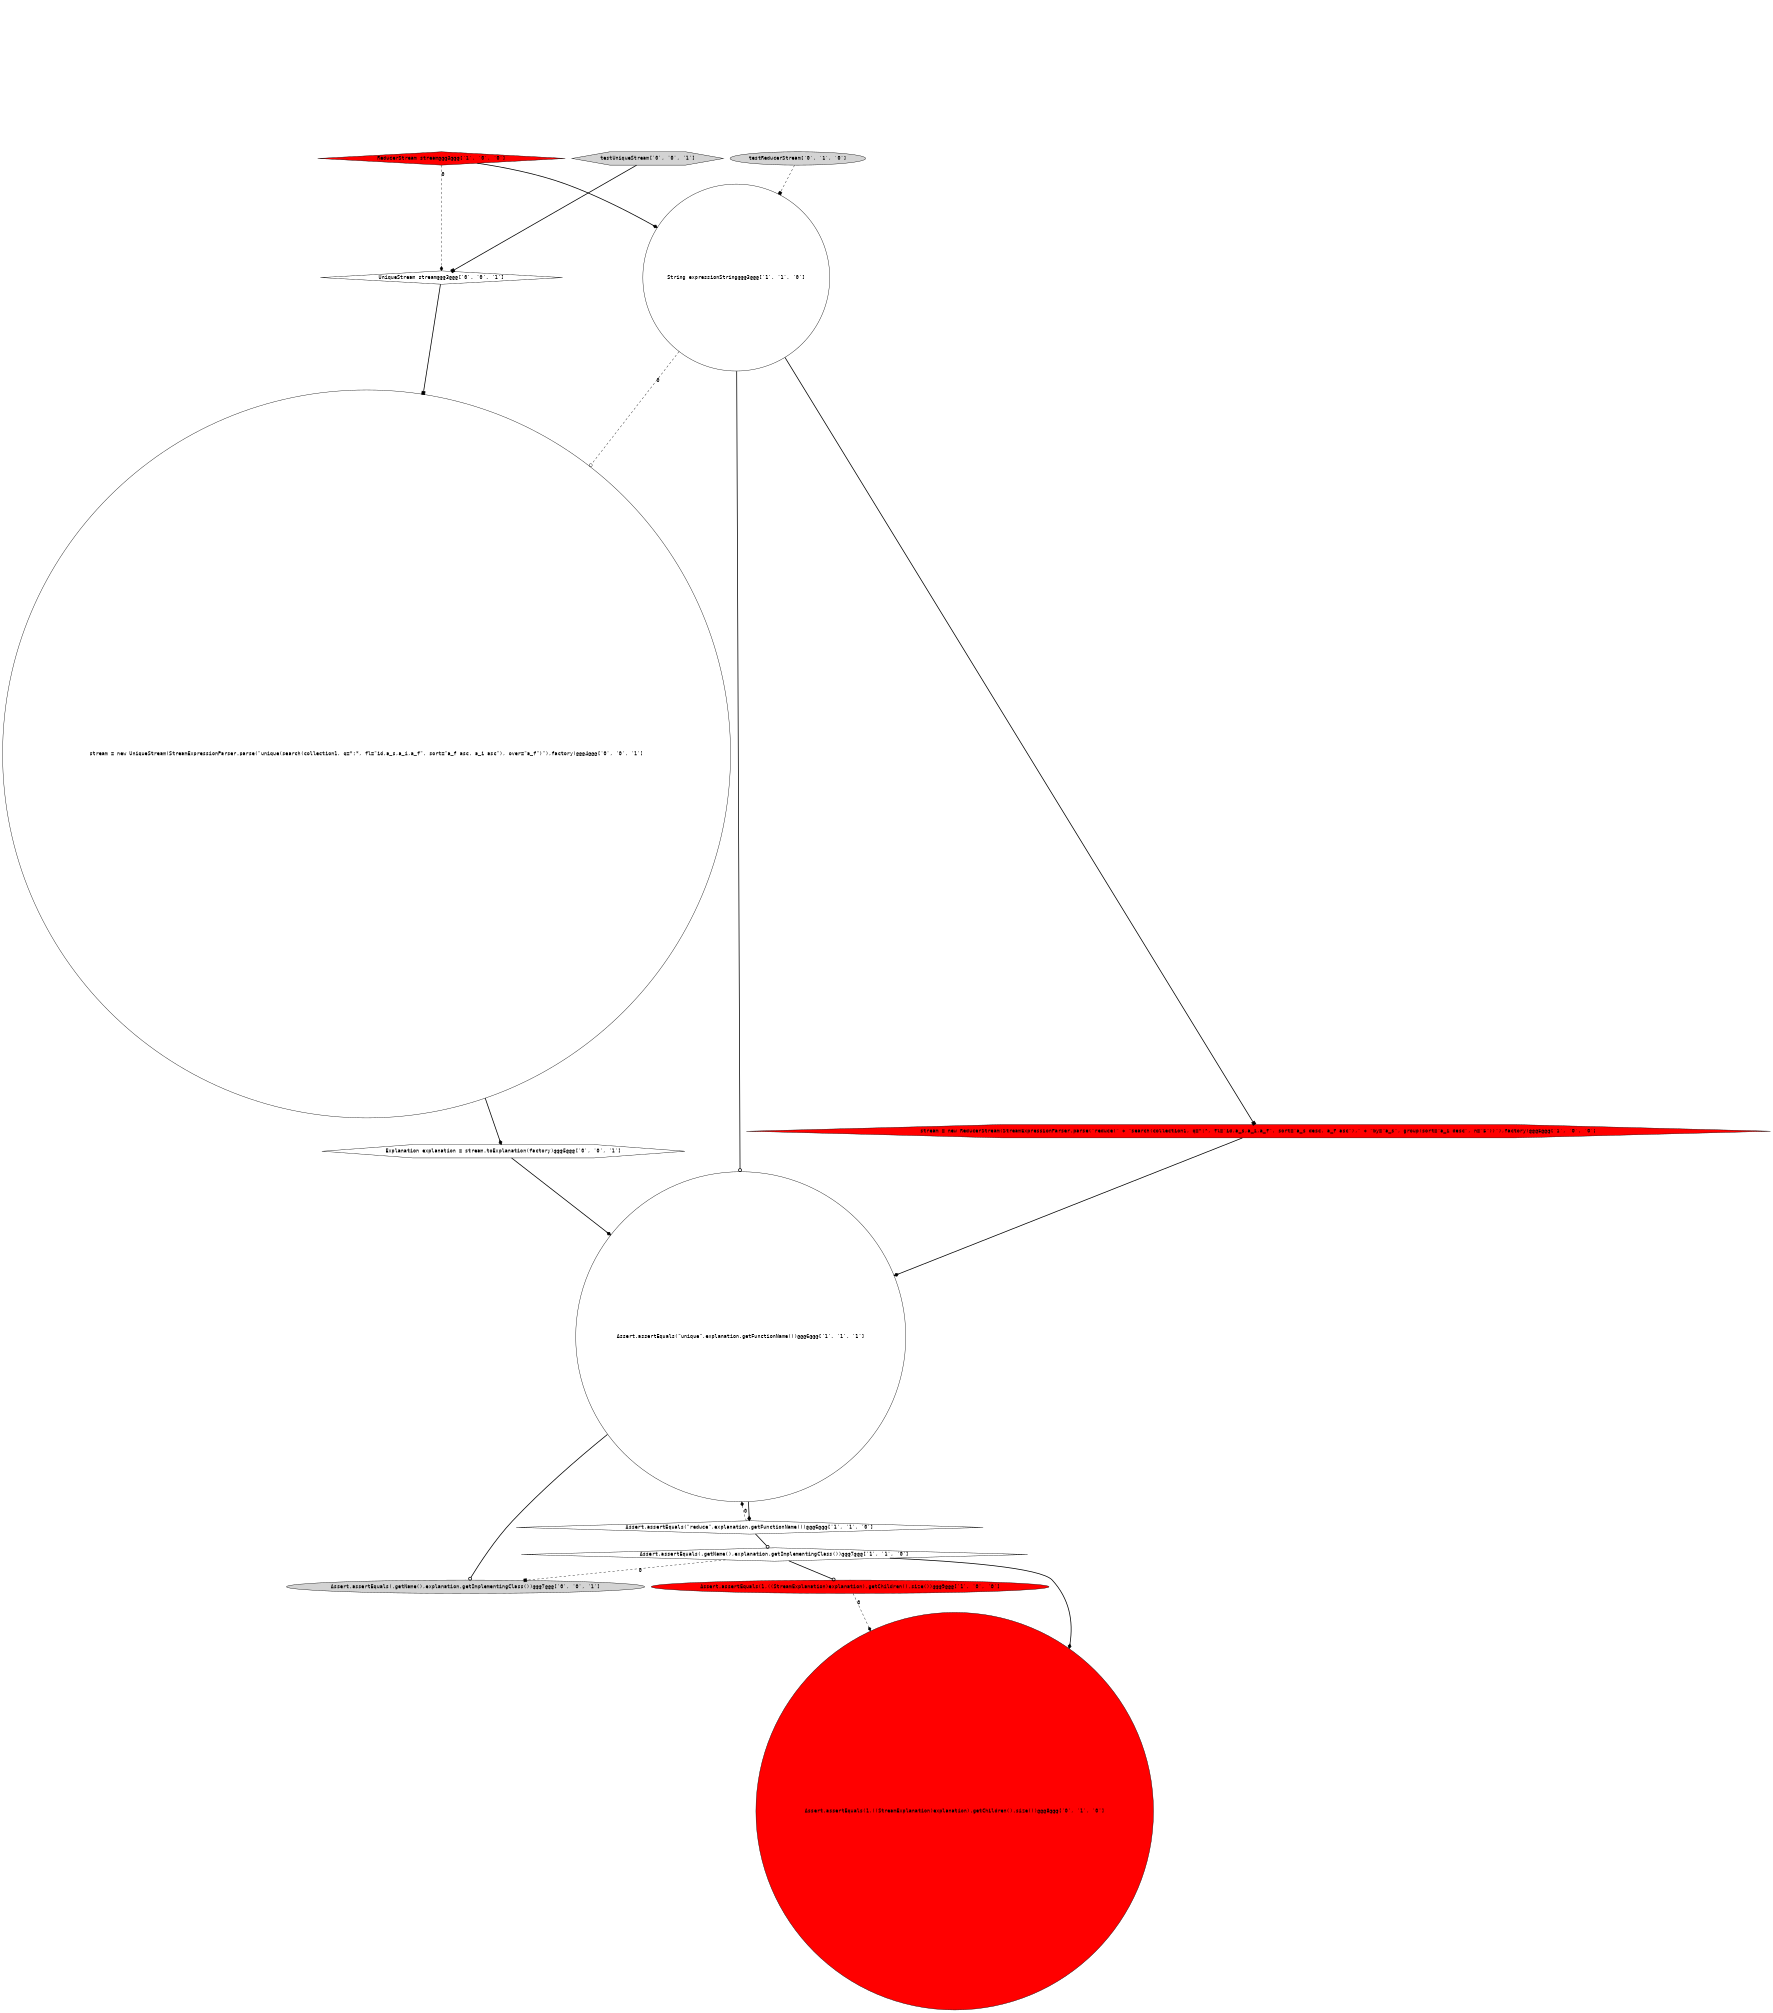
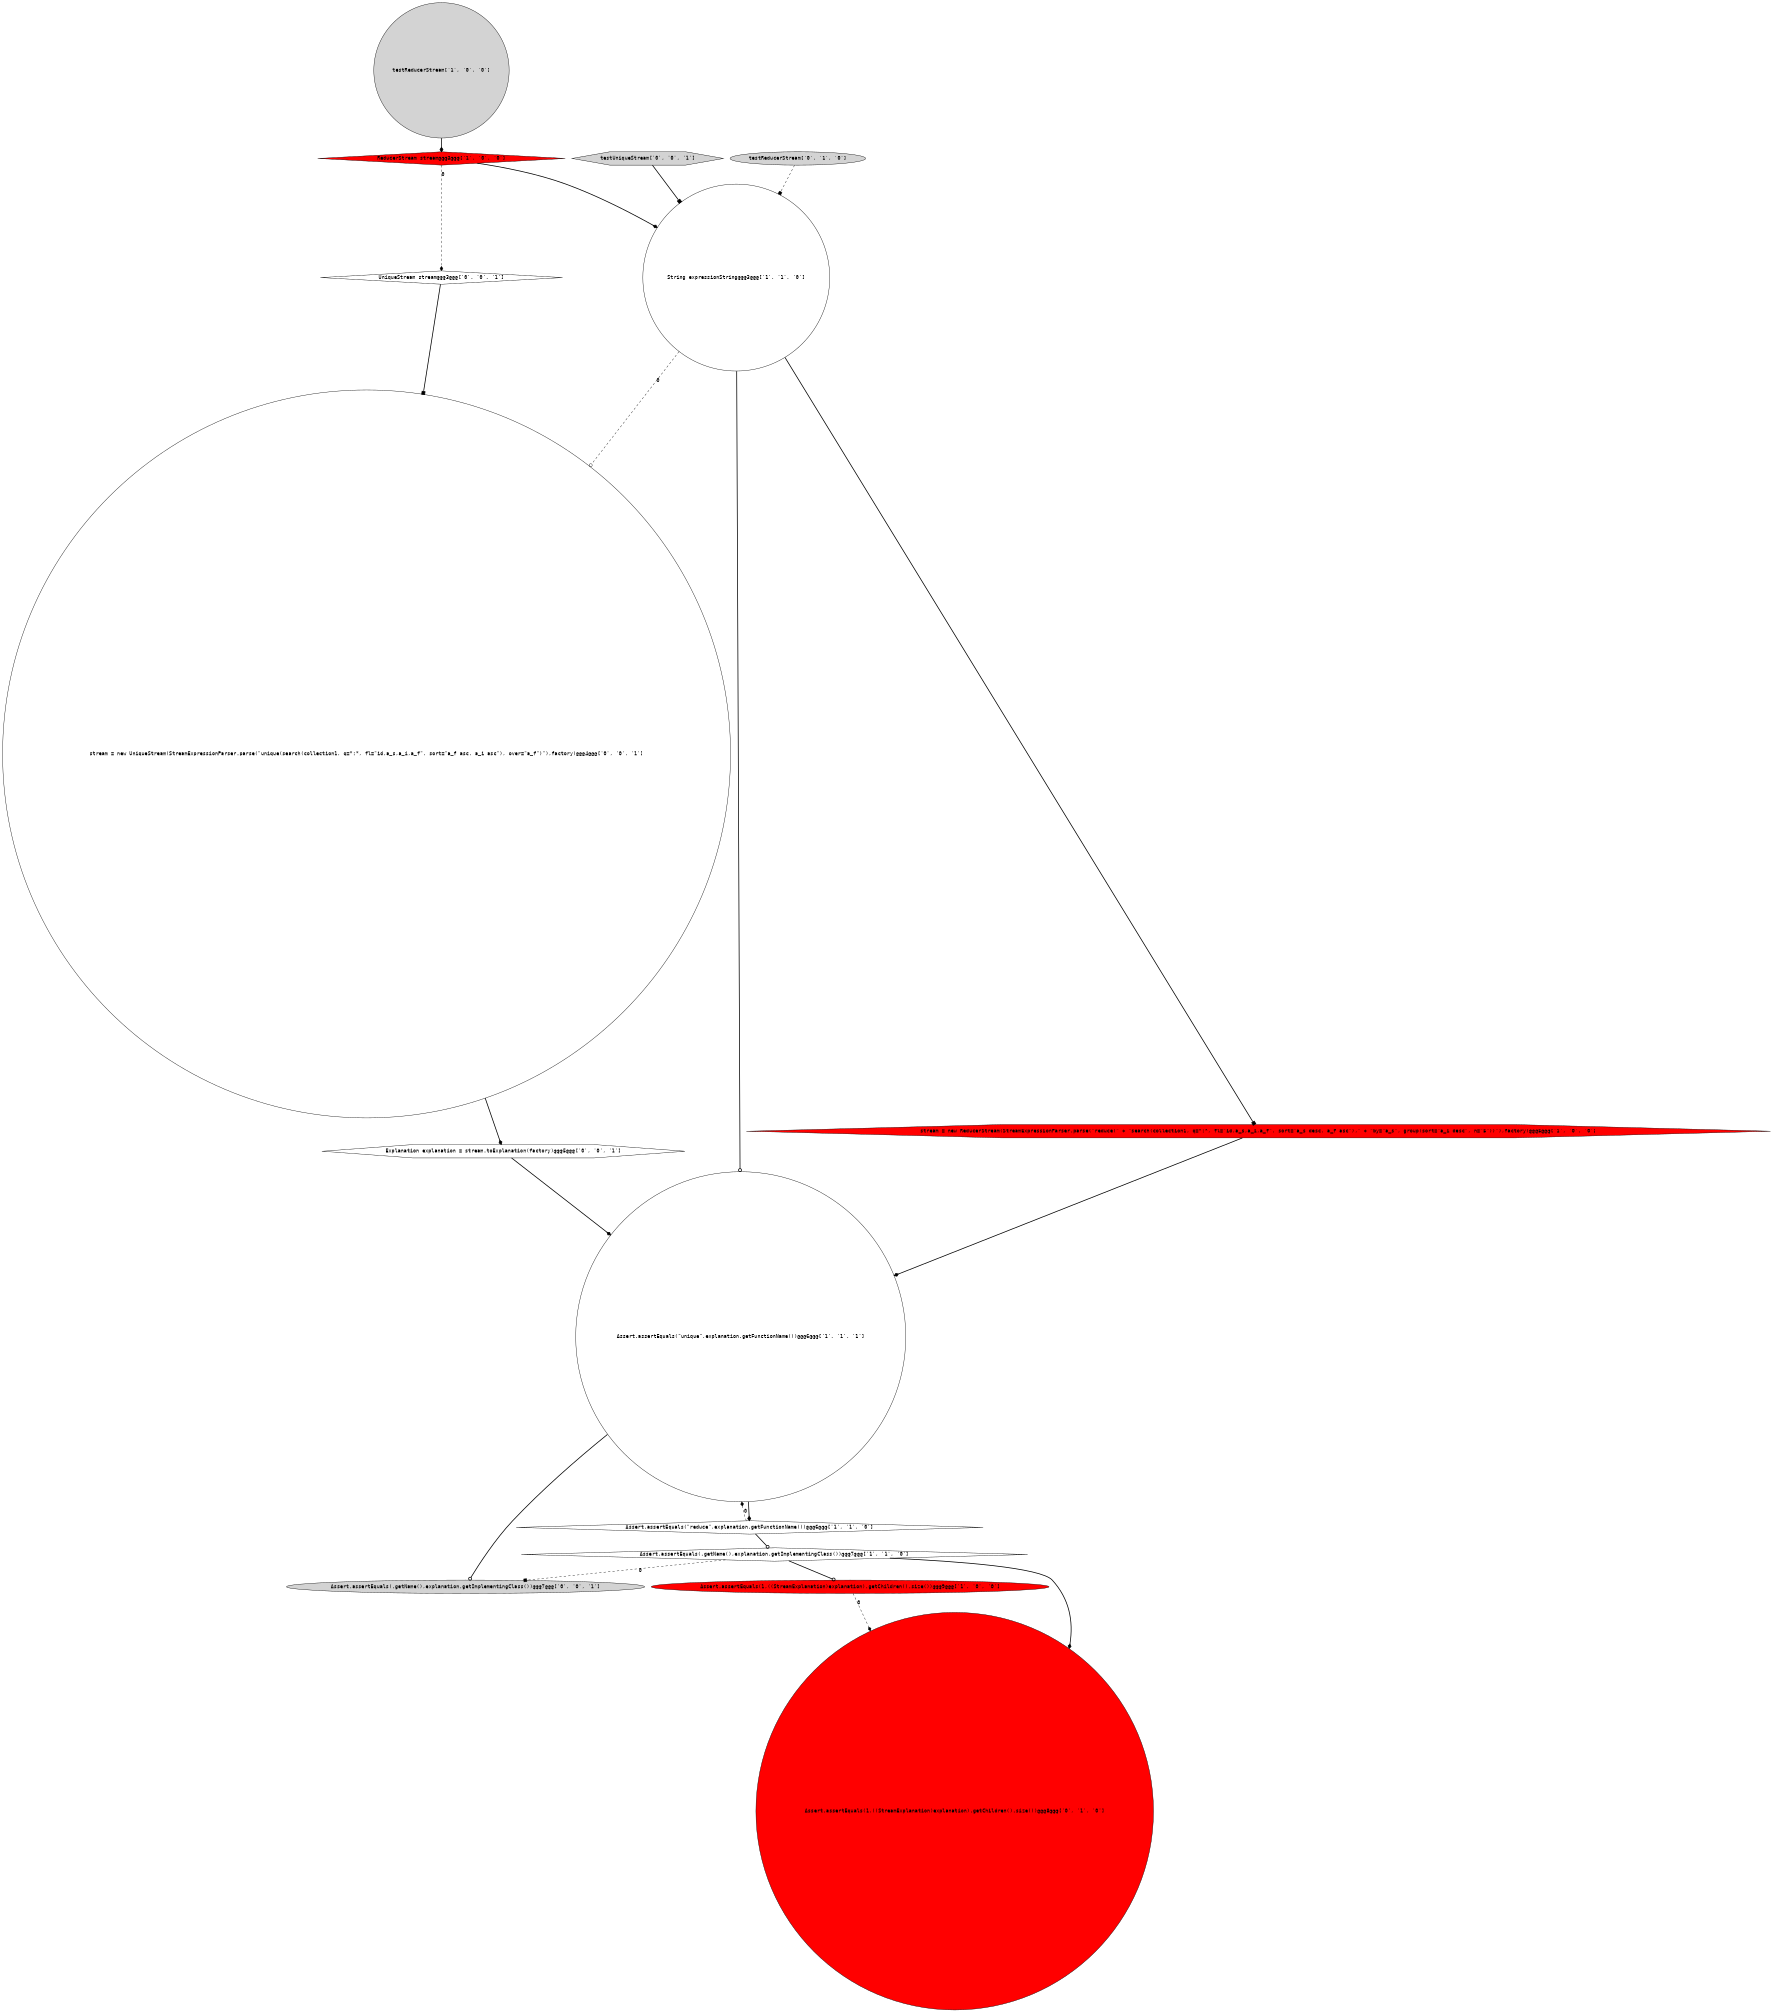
node "testReducerStream['1', '0', '0']": added
edge "testUniqueStream['0', '0', '1']" -> "UniqueStream stream@@@3@@@['0', '0', '1']": now "testUniqueStream['0', '0', '1']" -> "String expressionString@@@3@@@['1', '1', '0']"
